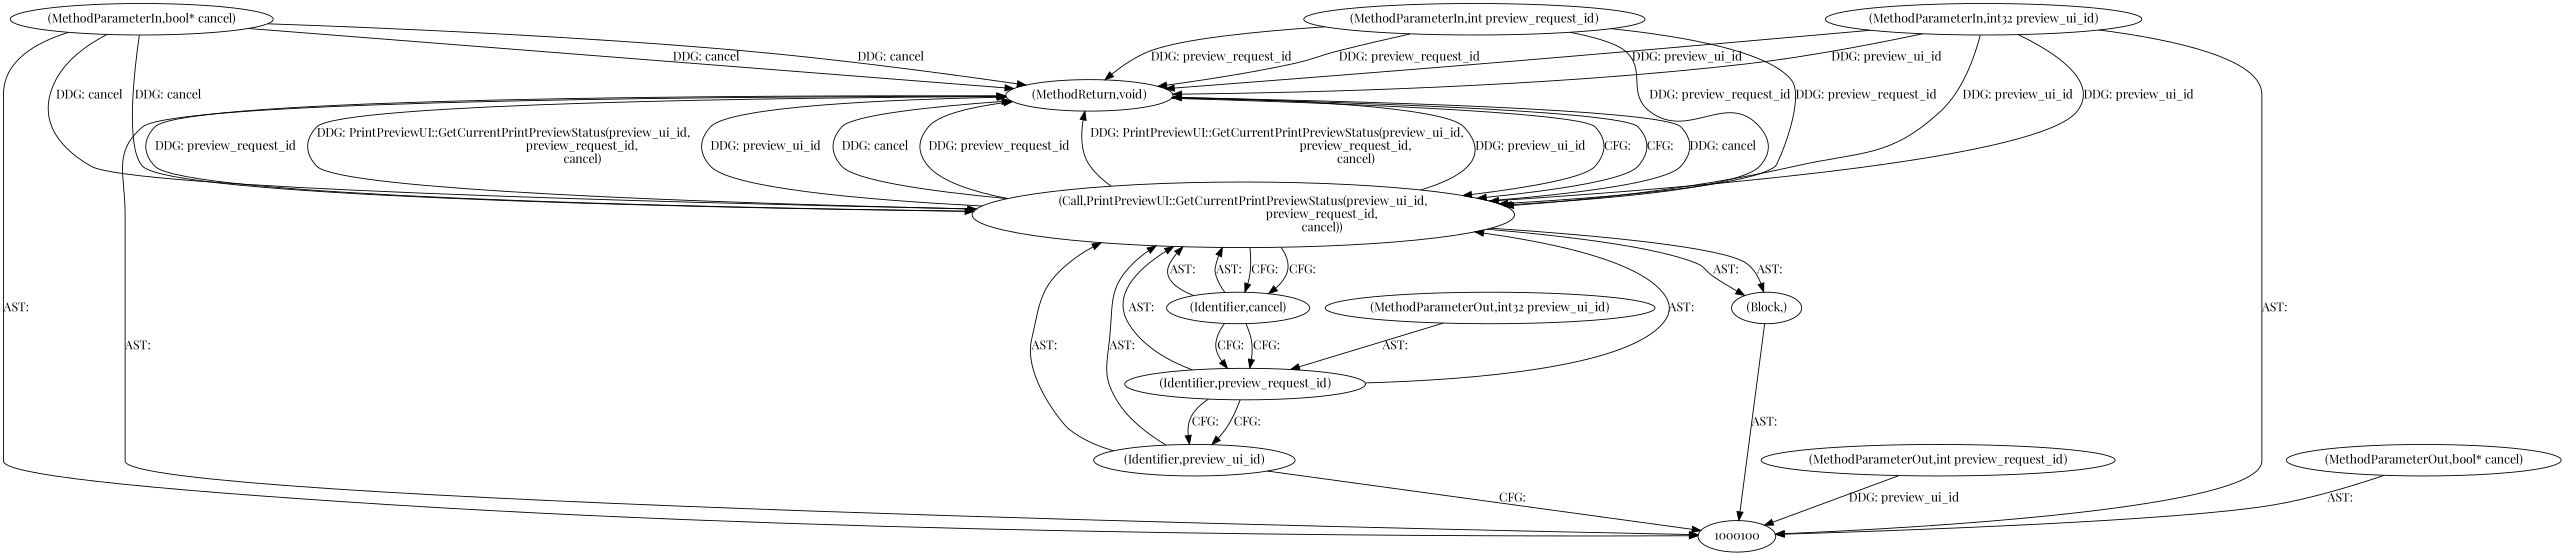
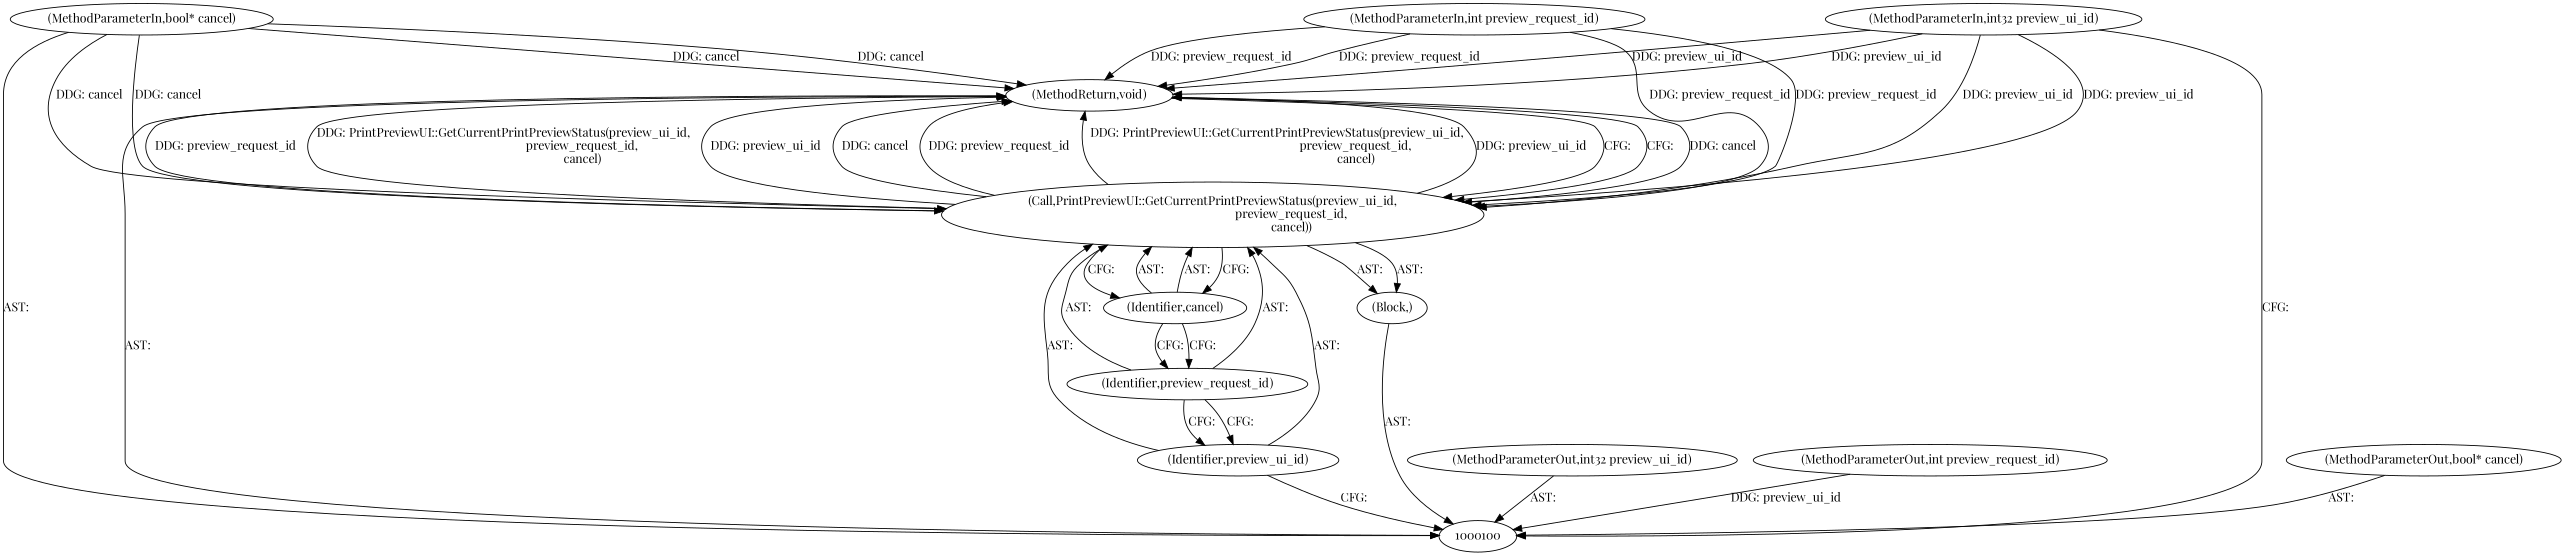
edge "(MethodParameterIn,int32 preview_ui_id)" -> "1000100": label "AST: " -> "CFG: "
edge "(MethodParameterOut,int32 preview_ui_id)" -> "(Identifier,preview_request_id)": now "(MethodParameterOut,int32 preview_ui_id)" -> "1000100"
